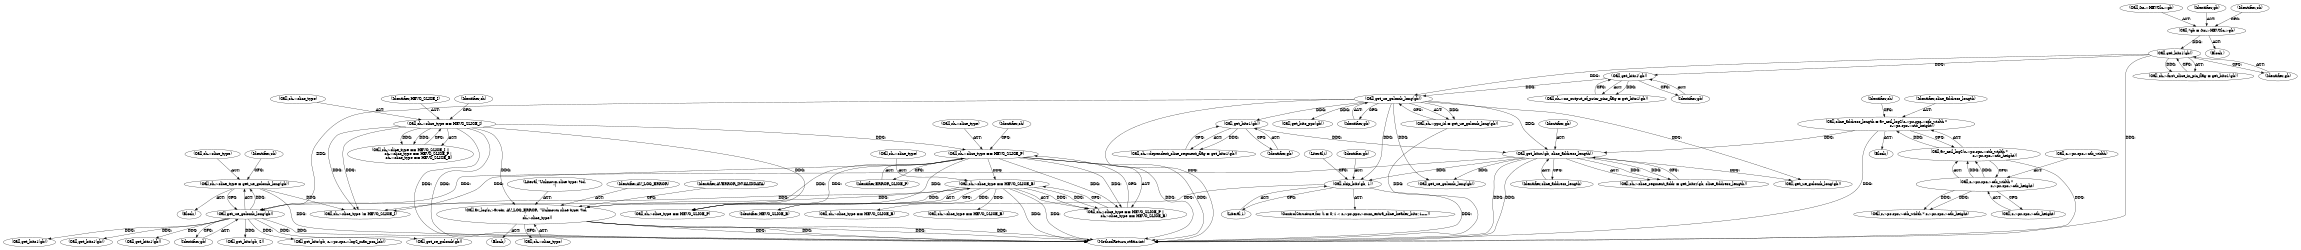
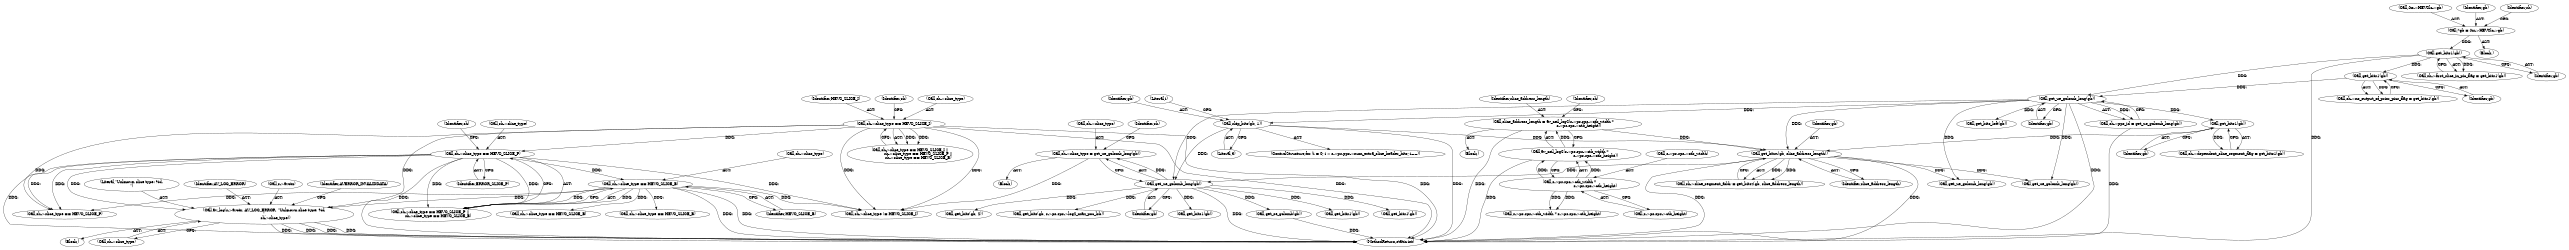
node "(Call,get_bits_pps(gb))": label "(Call,get_bits_pps(gb))" -> "(Call,get_bits_left(gb))"
edge "(Call,get_bitsz(gb, slice_address_length))" -> "(Call,skip_bits(gb, 1))": reversed
node "(Call,s->avctx)": added
node "(Literal,1)": label "(Literal,1)" -> "(Literal,3)"
edge "(Call,sh->slice_type = get_ue_golomb_long(gb))" -> "(MethodReturn,static int)": now "(Call,get_se_golomb(gb))" -> "(MethodReturn,static int)"
